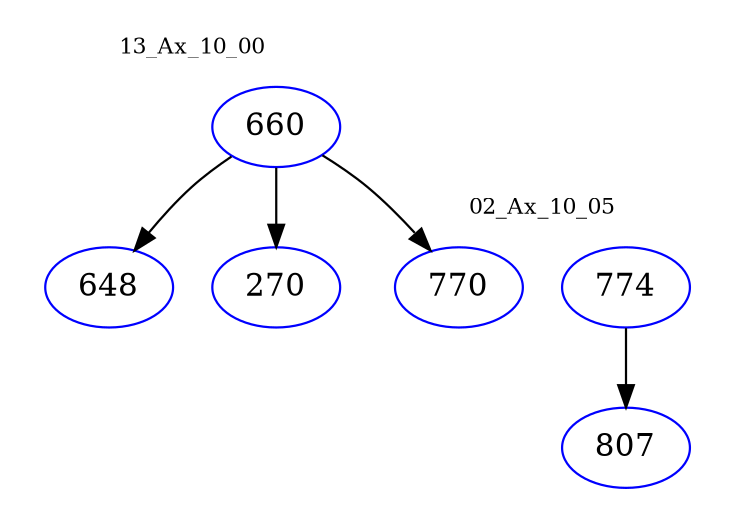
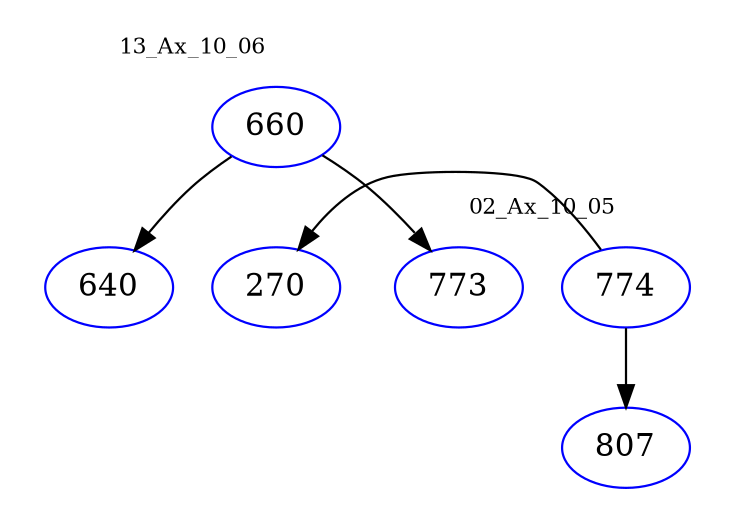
cluster "13_Ax_10_00": label "13_Ax_10_00" -> "13_Ax_10_06"
edge "660" -> "270": now "774" -> "270"
node "648": label "648" -> "640"
node "770": label "770" -> "773"
